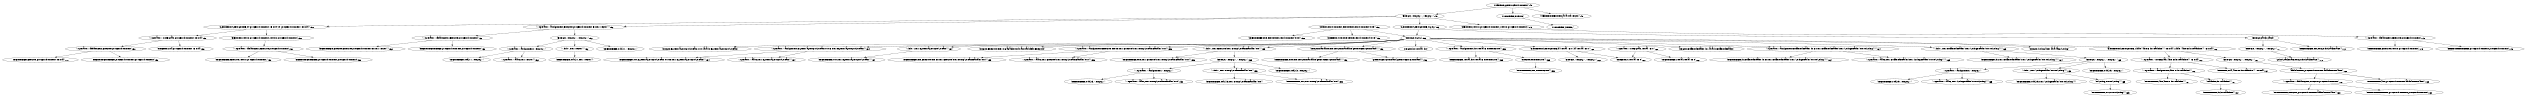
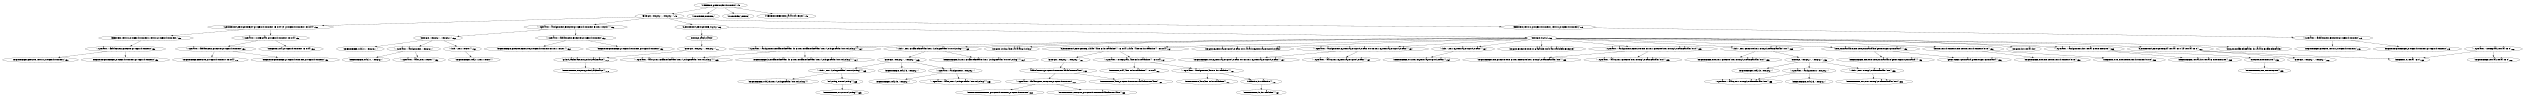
edge "(MODIFIER,PUBLIC)" -> "(MODIFIER,STATIC)": now "(METHOD,getProcEnvironment)" -> "(MODIFIER,STATIC)"
edge "(setNewenvironment,exe.setNewenvironment(true))" -> "(BLOCK,try,try)": reversed
edge "(BLOCK,catch,catch)" -> "(IDENTIFIER,exc,exc.printStackTrace())": now "(printStackTrace,exc.printStackTrace())" -> "(IDENTIFIER,exc,exc.printStackTrace())"
node "(IDENTIFIER,$obj13,new PumpStreamHandler(out))": removed
